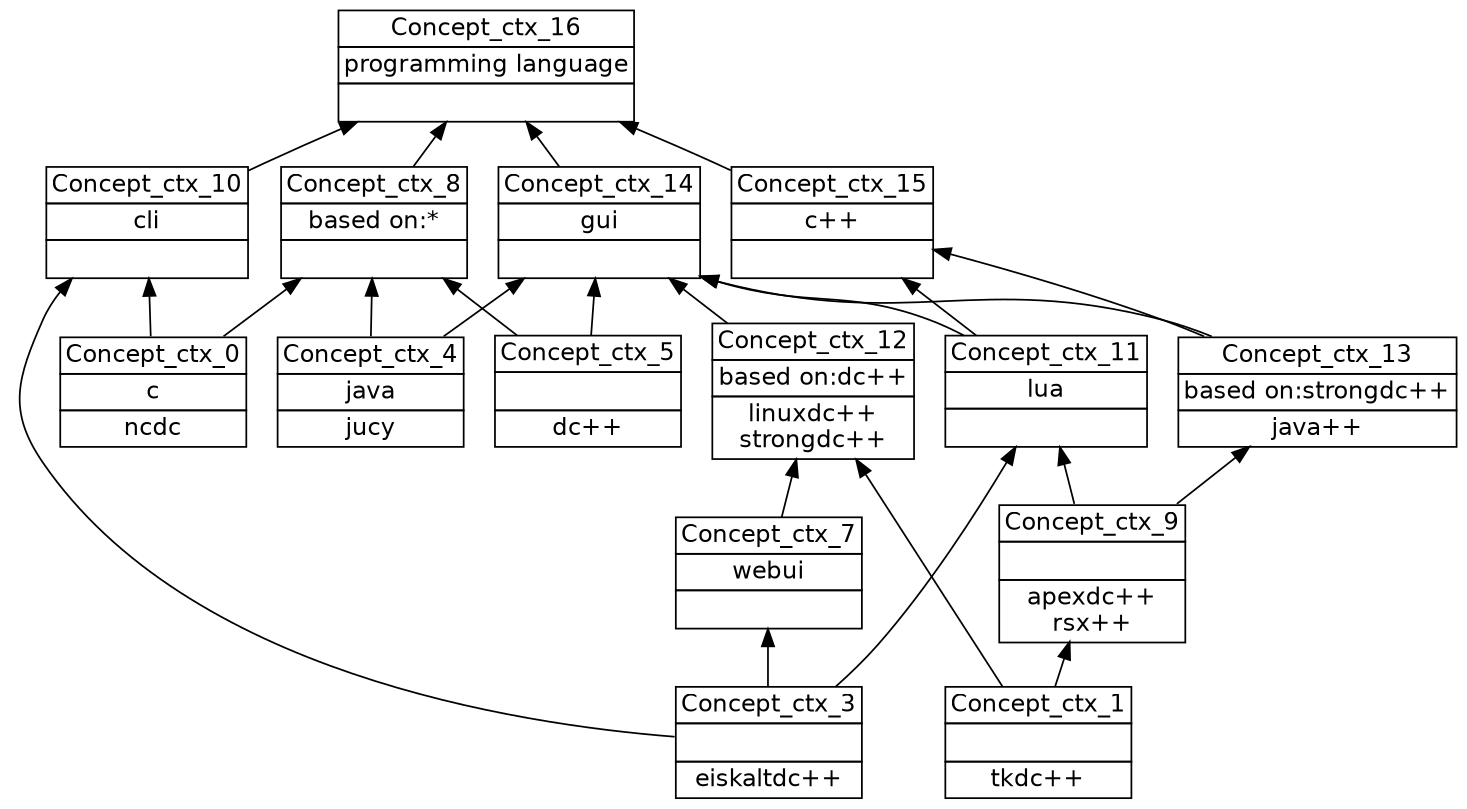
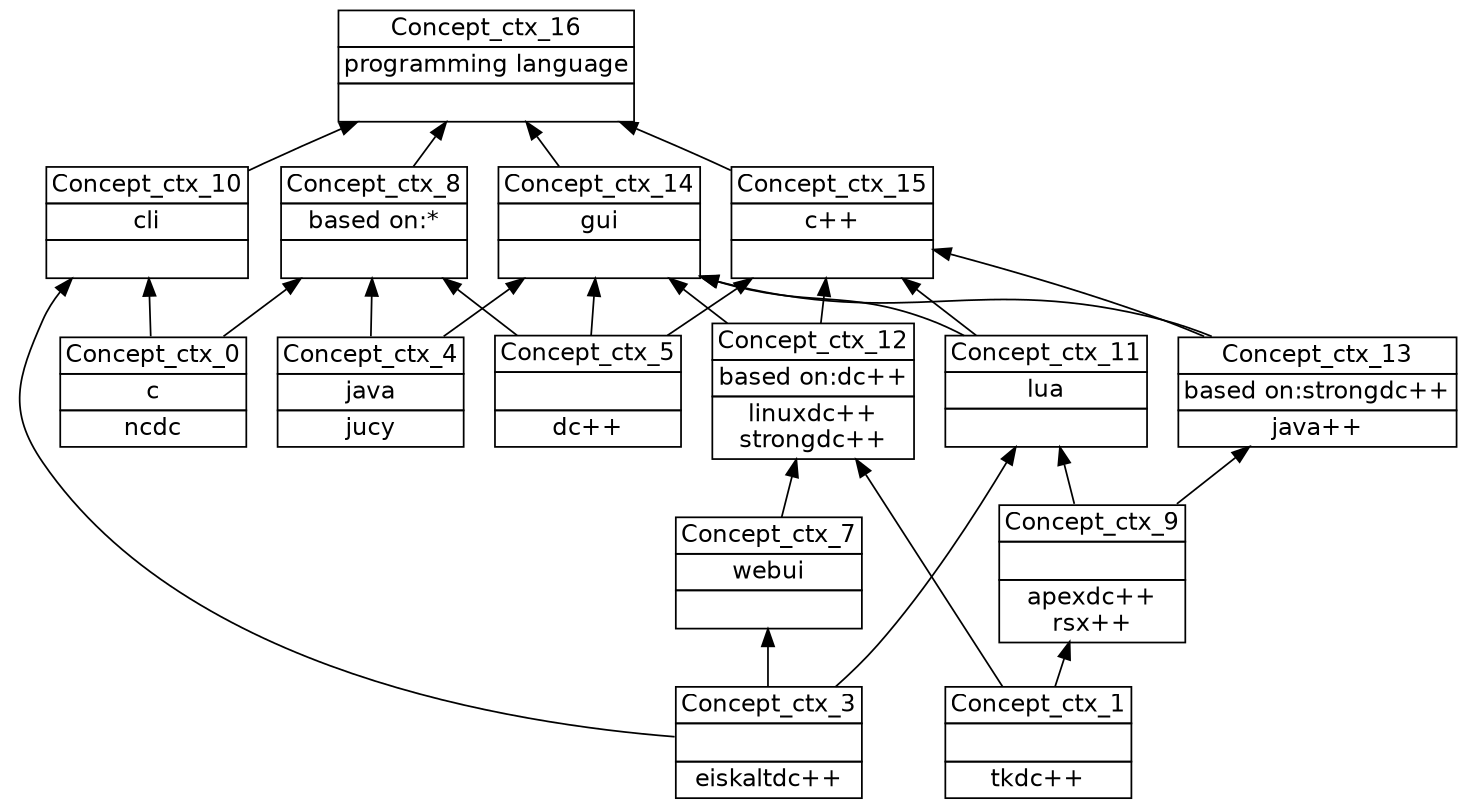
edge "Concept_ctx_12" -> "Concept_ctx_15": added
edge "Concept_ctx_5" -> "Concept_ctx_15": added
